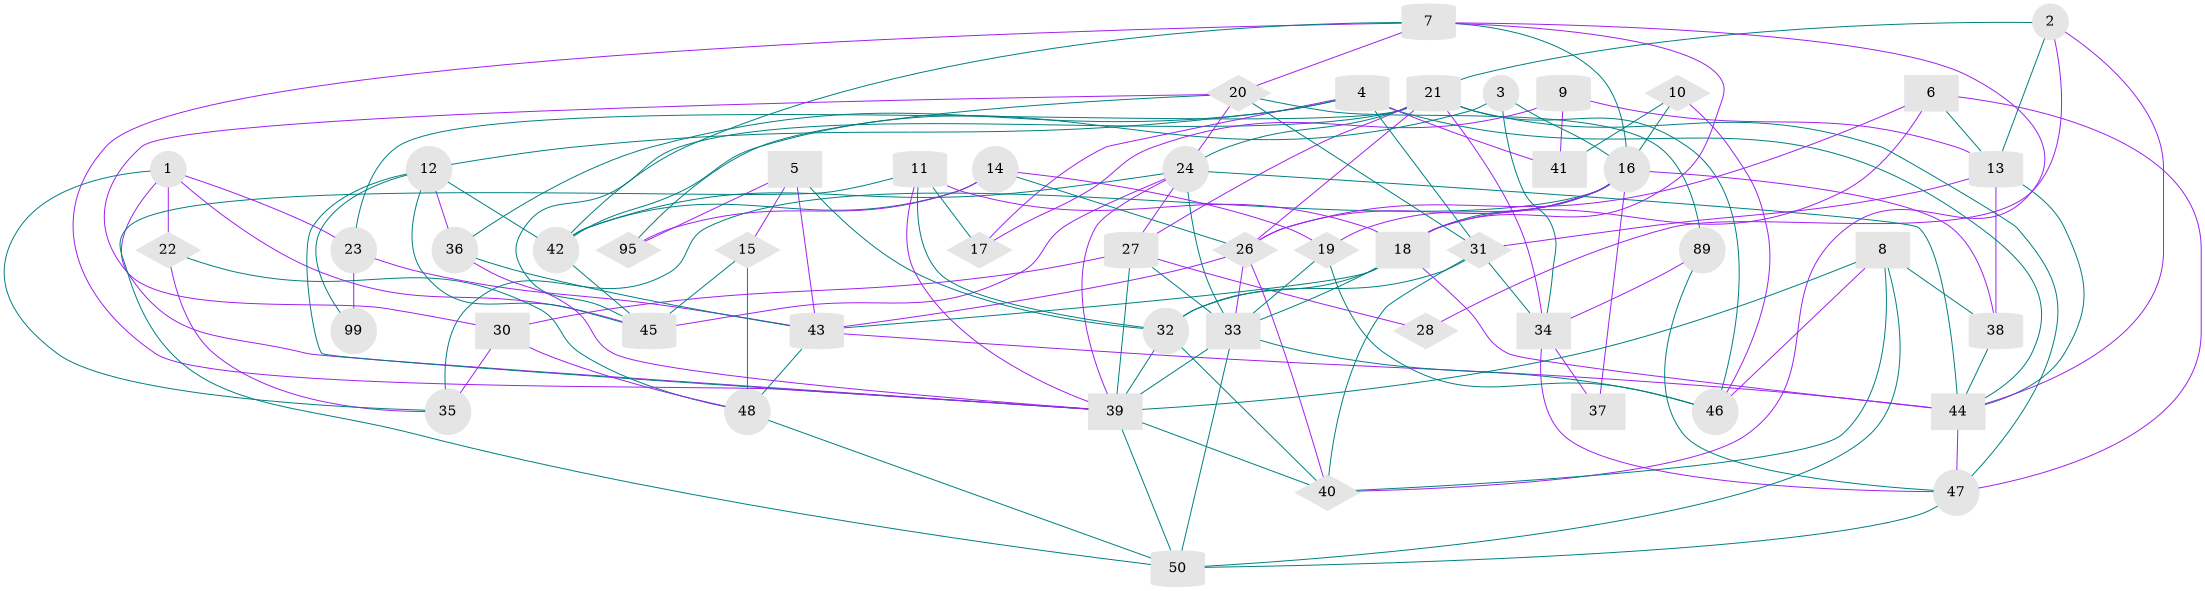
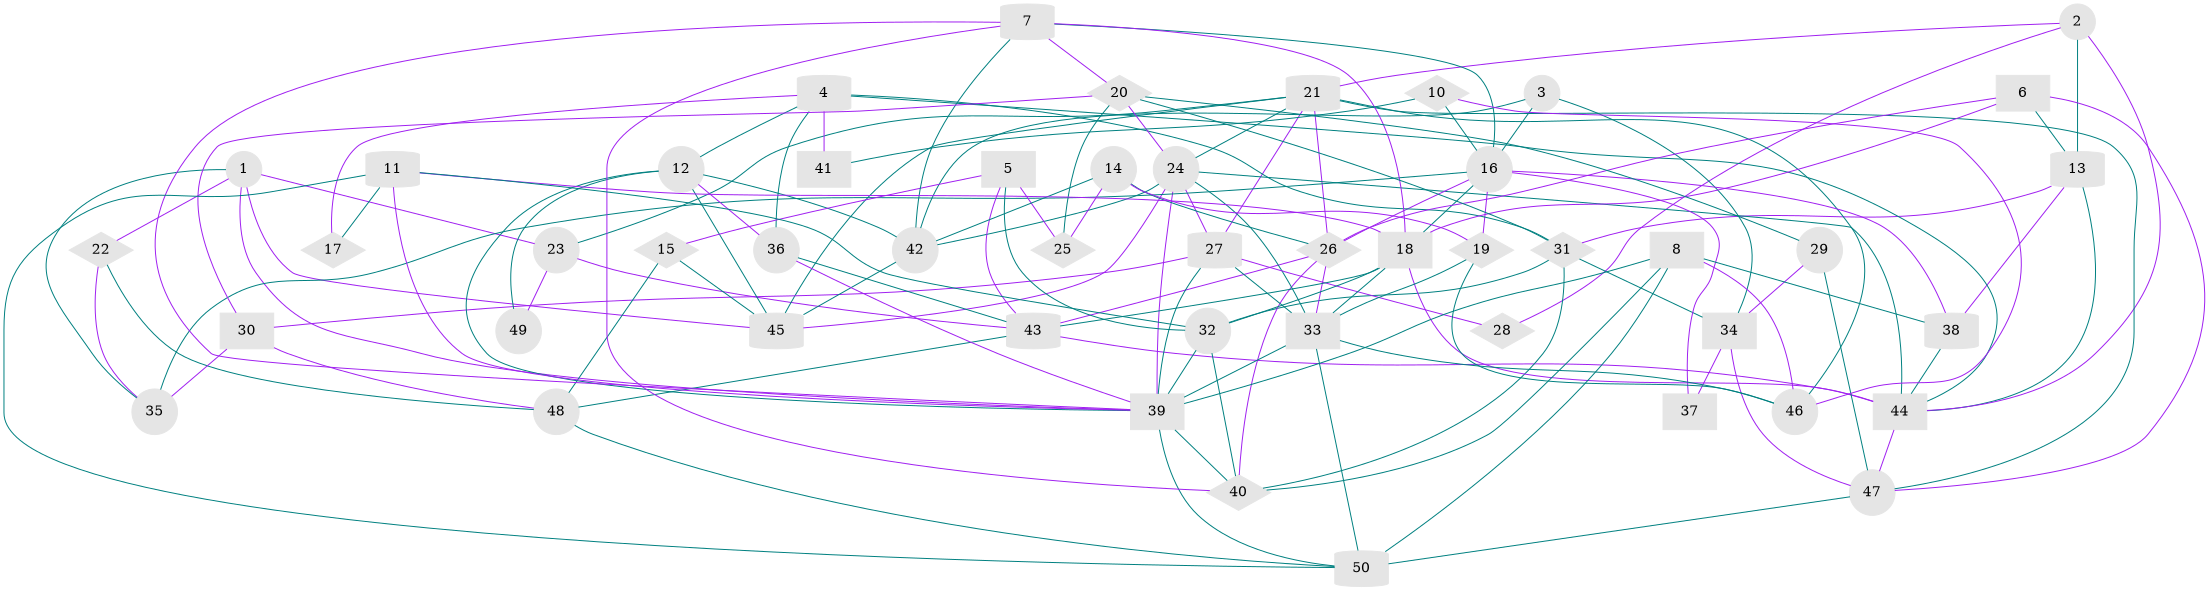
edge "2" -- "21": color teal -> purple
node "9": removed
edge "21" -- "34": removed
node "95": label "95" -> "25"
node "89": label "89" -> "29"
node "99": label "99" -> "49"
